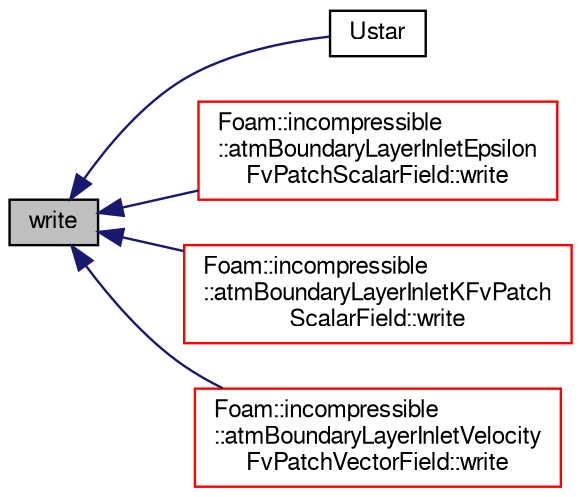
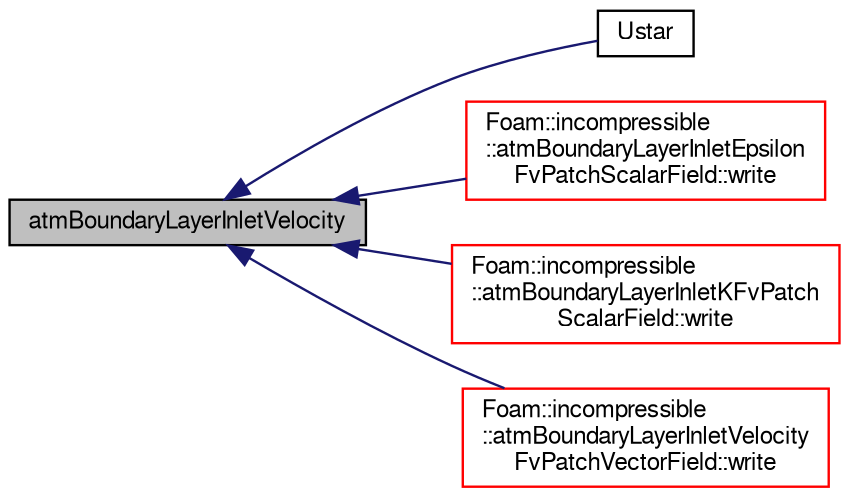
node "write": label "write" -> "atmBoundaryLayerInletVelocity"
